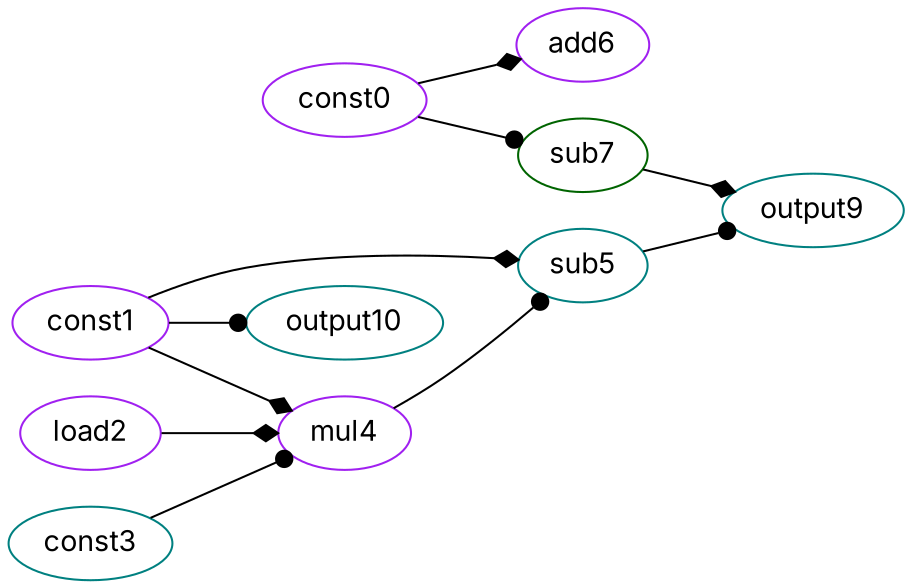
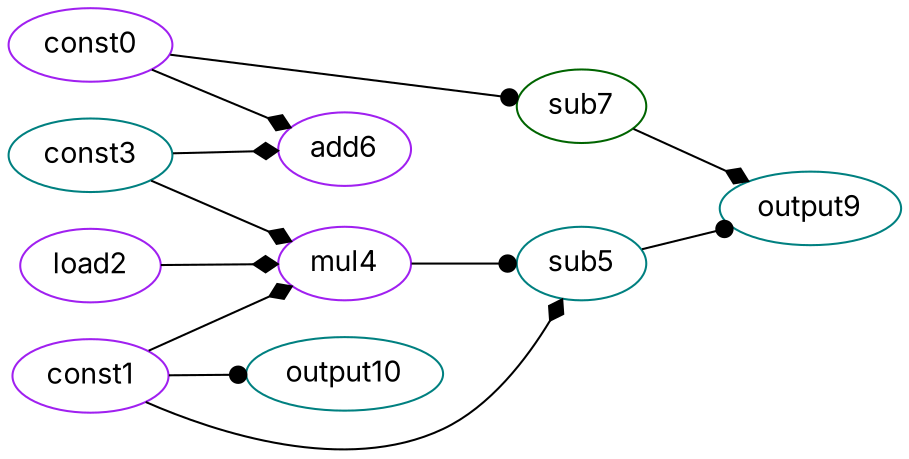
edge "const3" -> "add6": added
edge "const3" -> "mul4": arrowhead dot -> diamond
